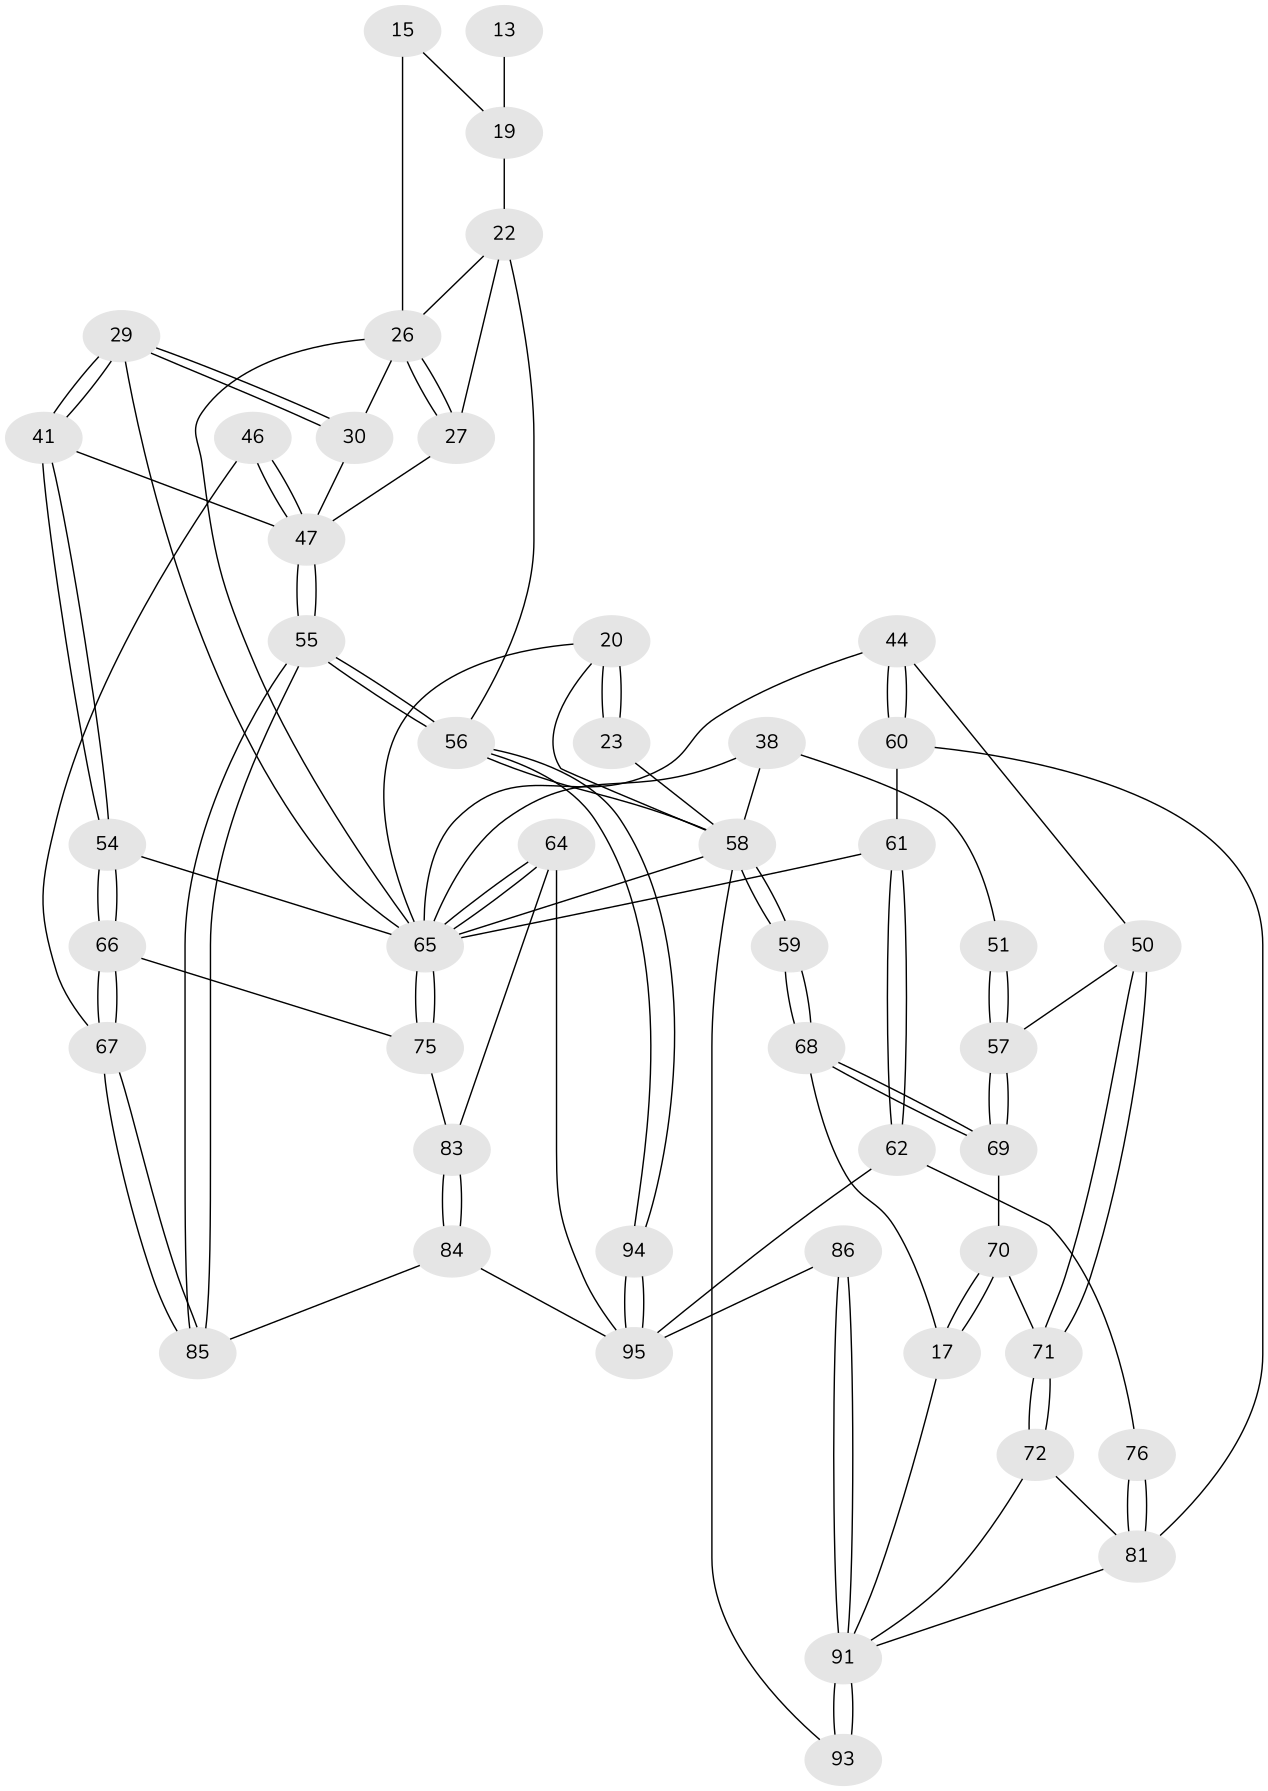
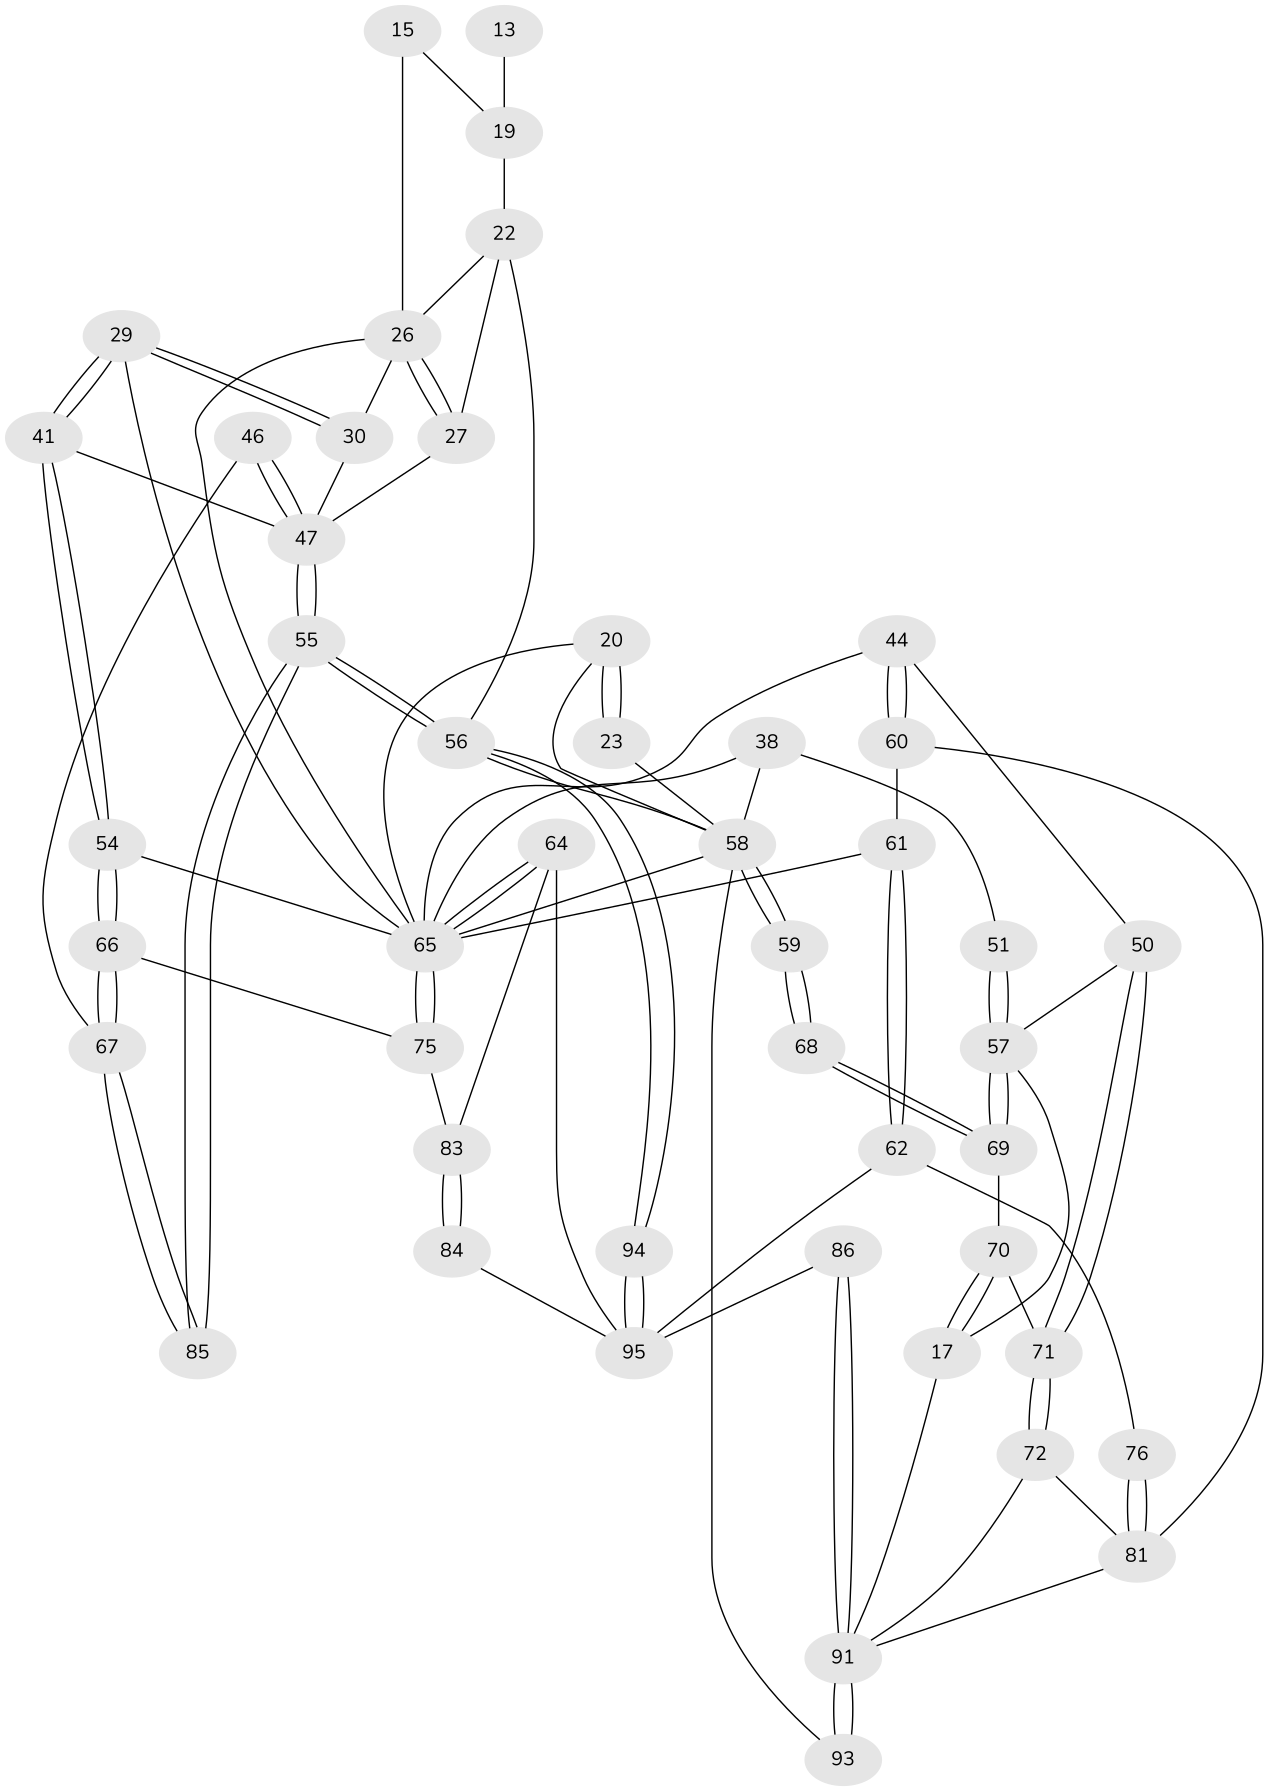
edge "68" -- "17": now "57" -- "17"
edge "84" -- "85": removed
